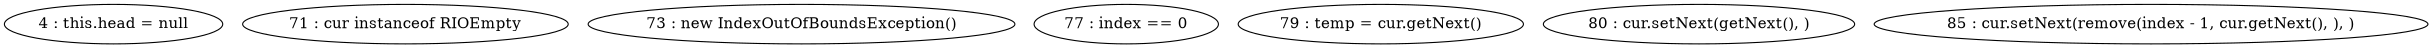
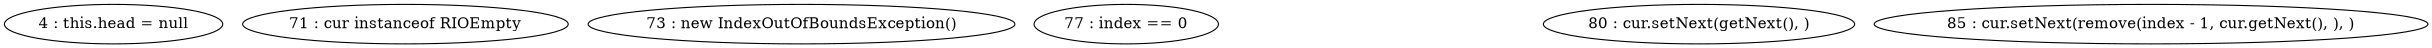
node "79 : temp = cur.getNext()": removed
